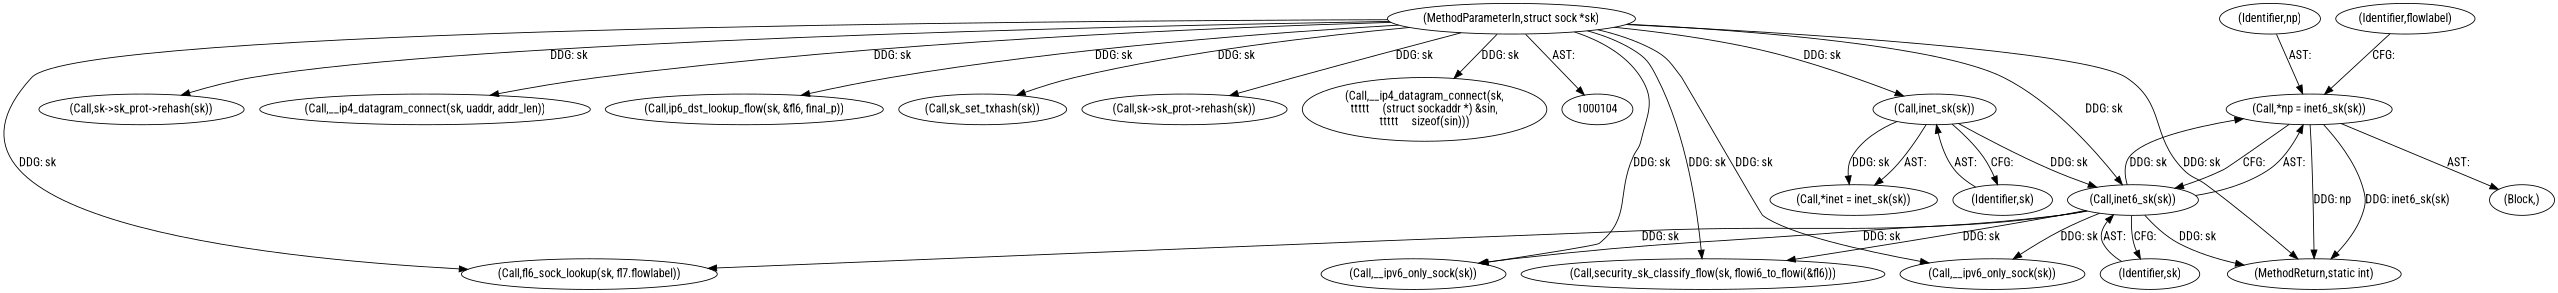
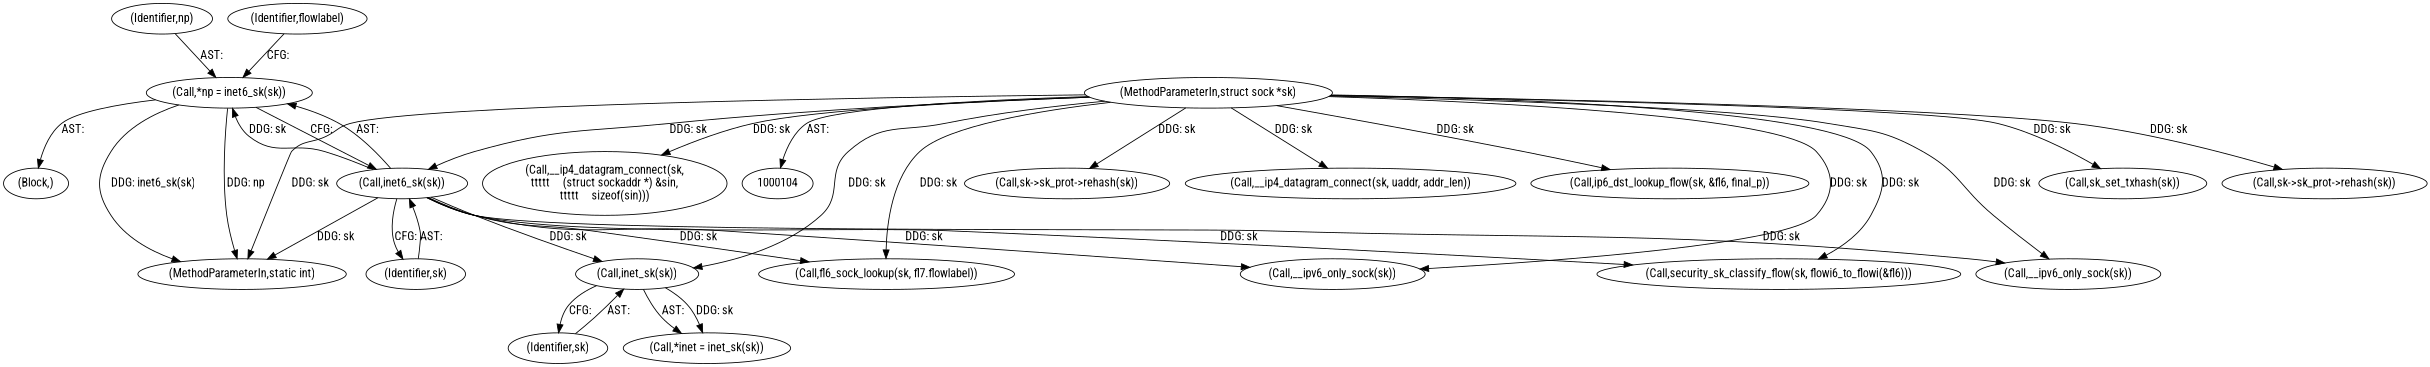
edge "(Call,inet_sk(sk))" -> "(Call,inet6_sk(sk))": reversed
node "(MethodReturn,static int)": label "(MethodReturn,static int)" -> "(MethodParameterIn,static int)"
